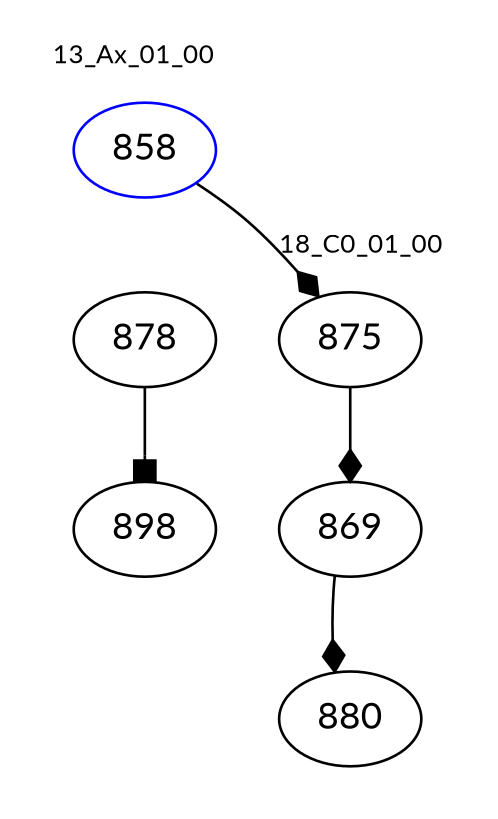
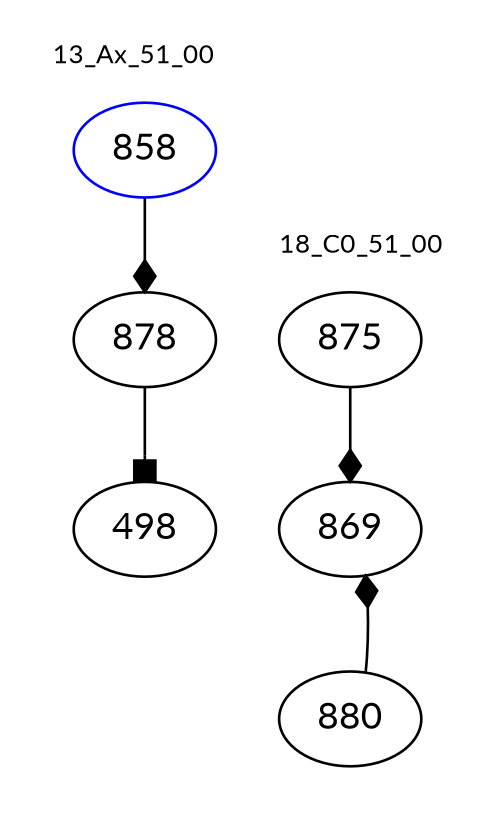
cluster "13_Ax_01_00": label "13_Ax_01_00" -> "13_Ax_51_00"
cluster "18_C0_01_00": label "18_C0_01_00" -> "18_C0_51_00"
edge "858" -> "875": now "858" -> "878"
node "898": label "898" -> "498"
edge "869" -> "880": reversed
